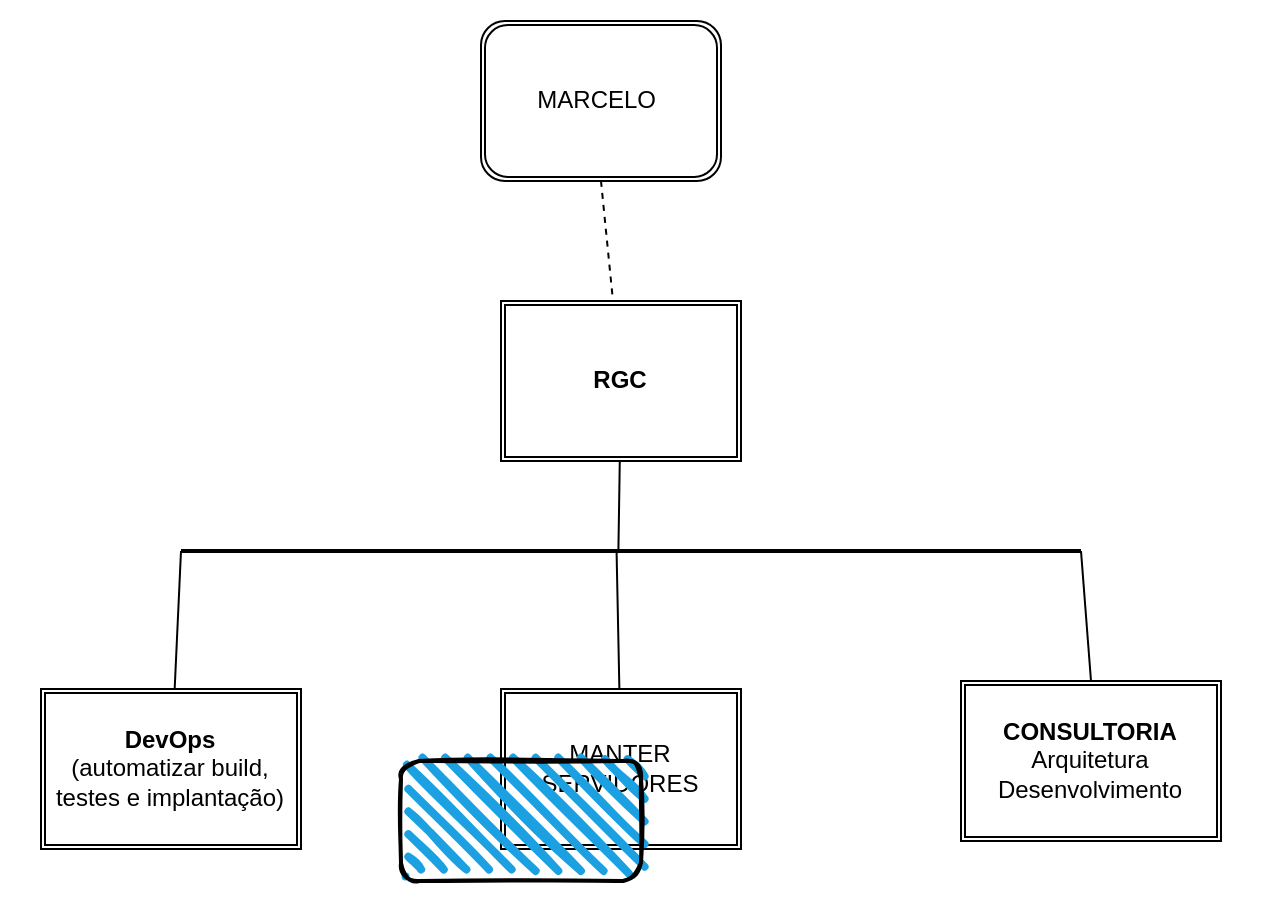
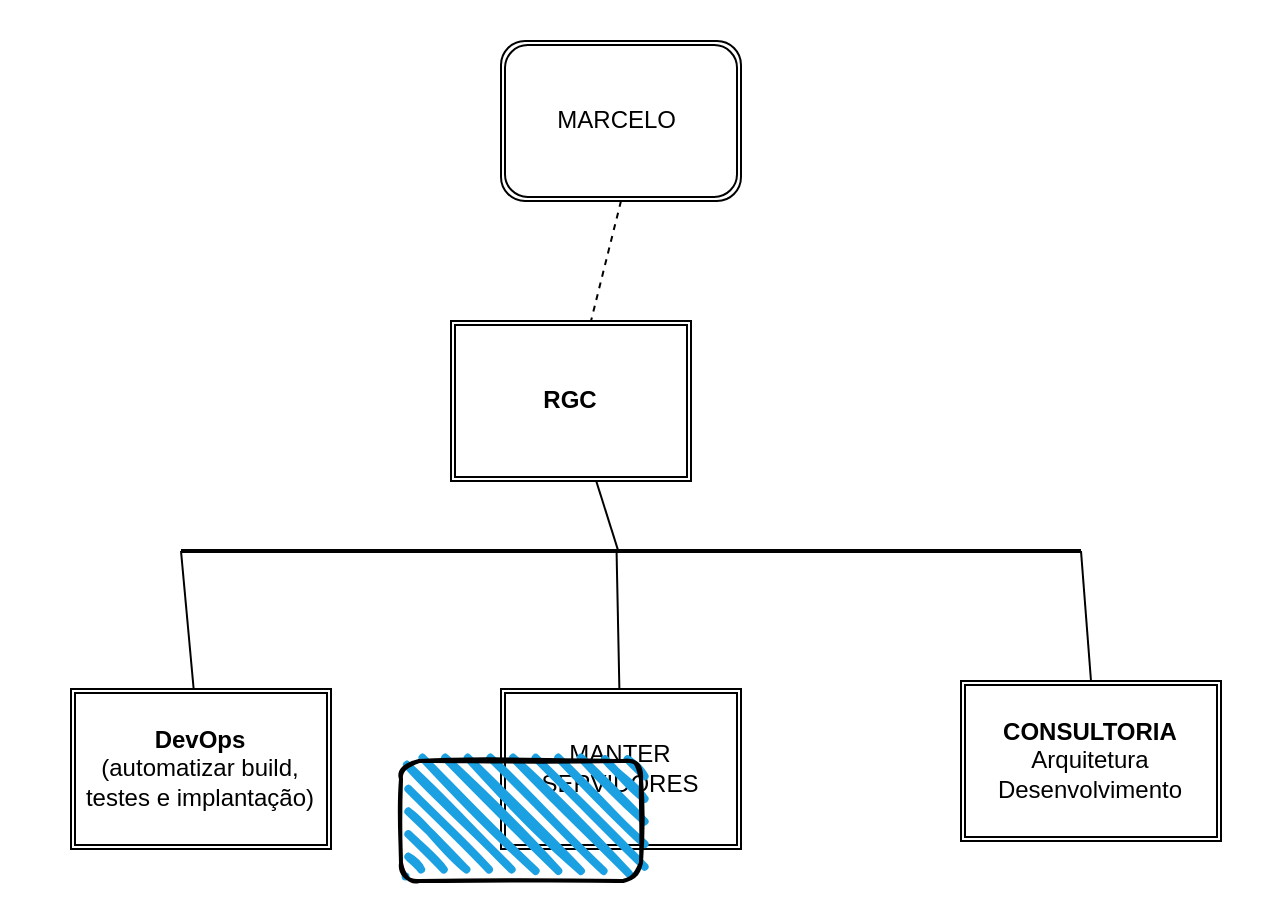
node "MARCELO": moved (601, 101) -> (621, 121)
node "RGC": moved (621, 381) -> (571, 401)
node "DevOps (automatizar build, testes e implantação)": moved (171, 769) -> (201, 769)
